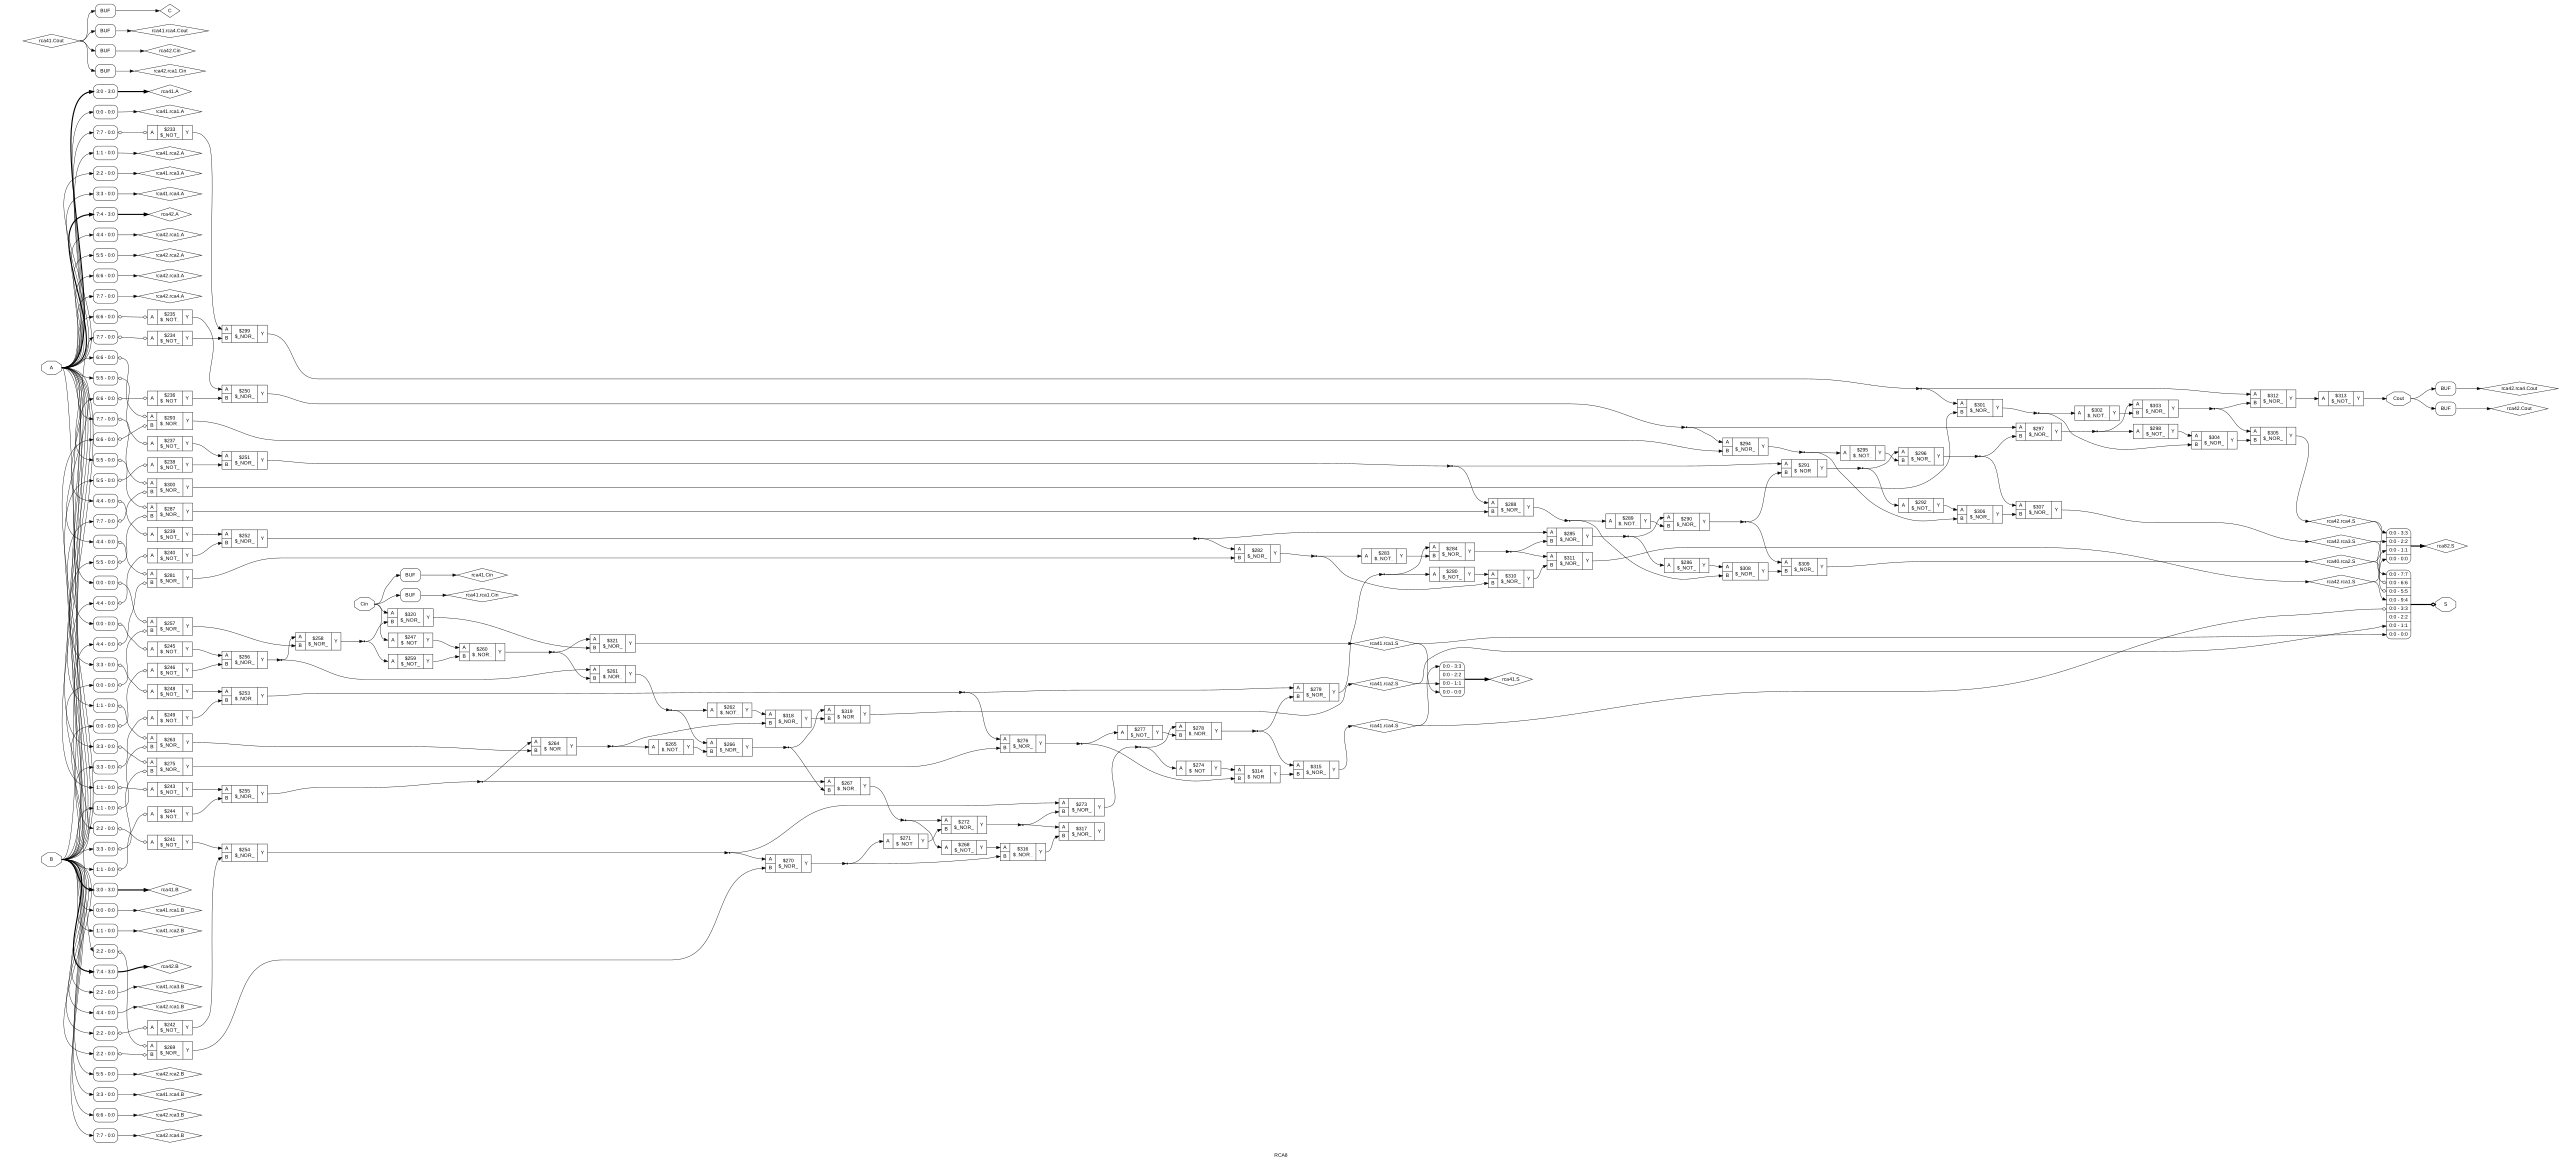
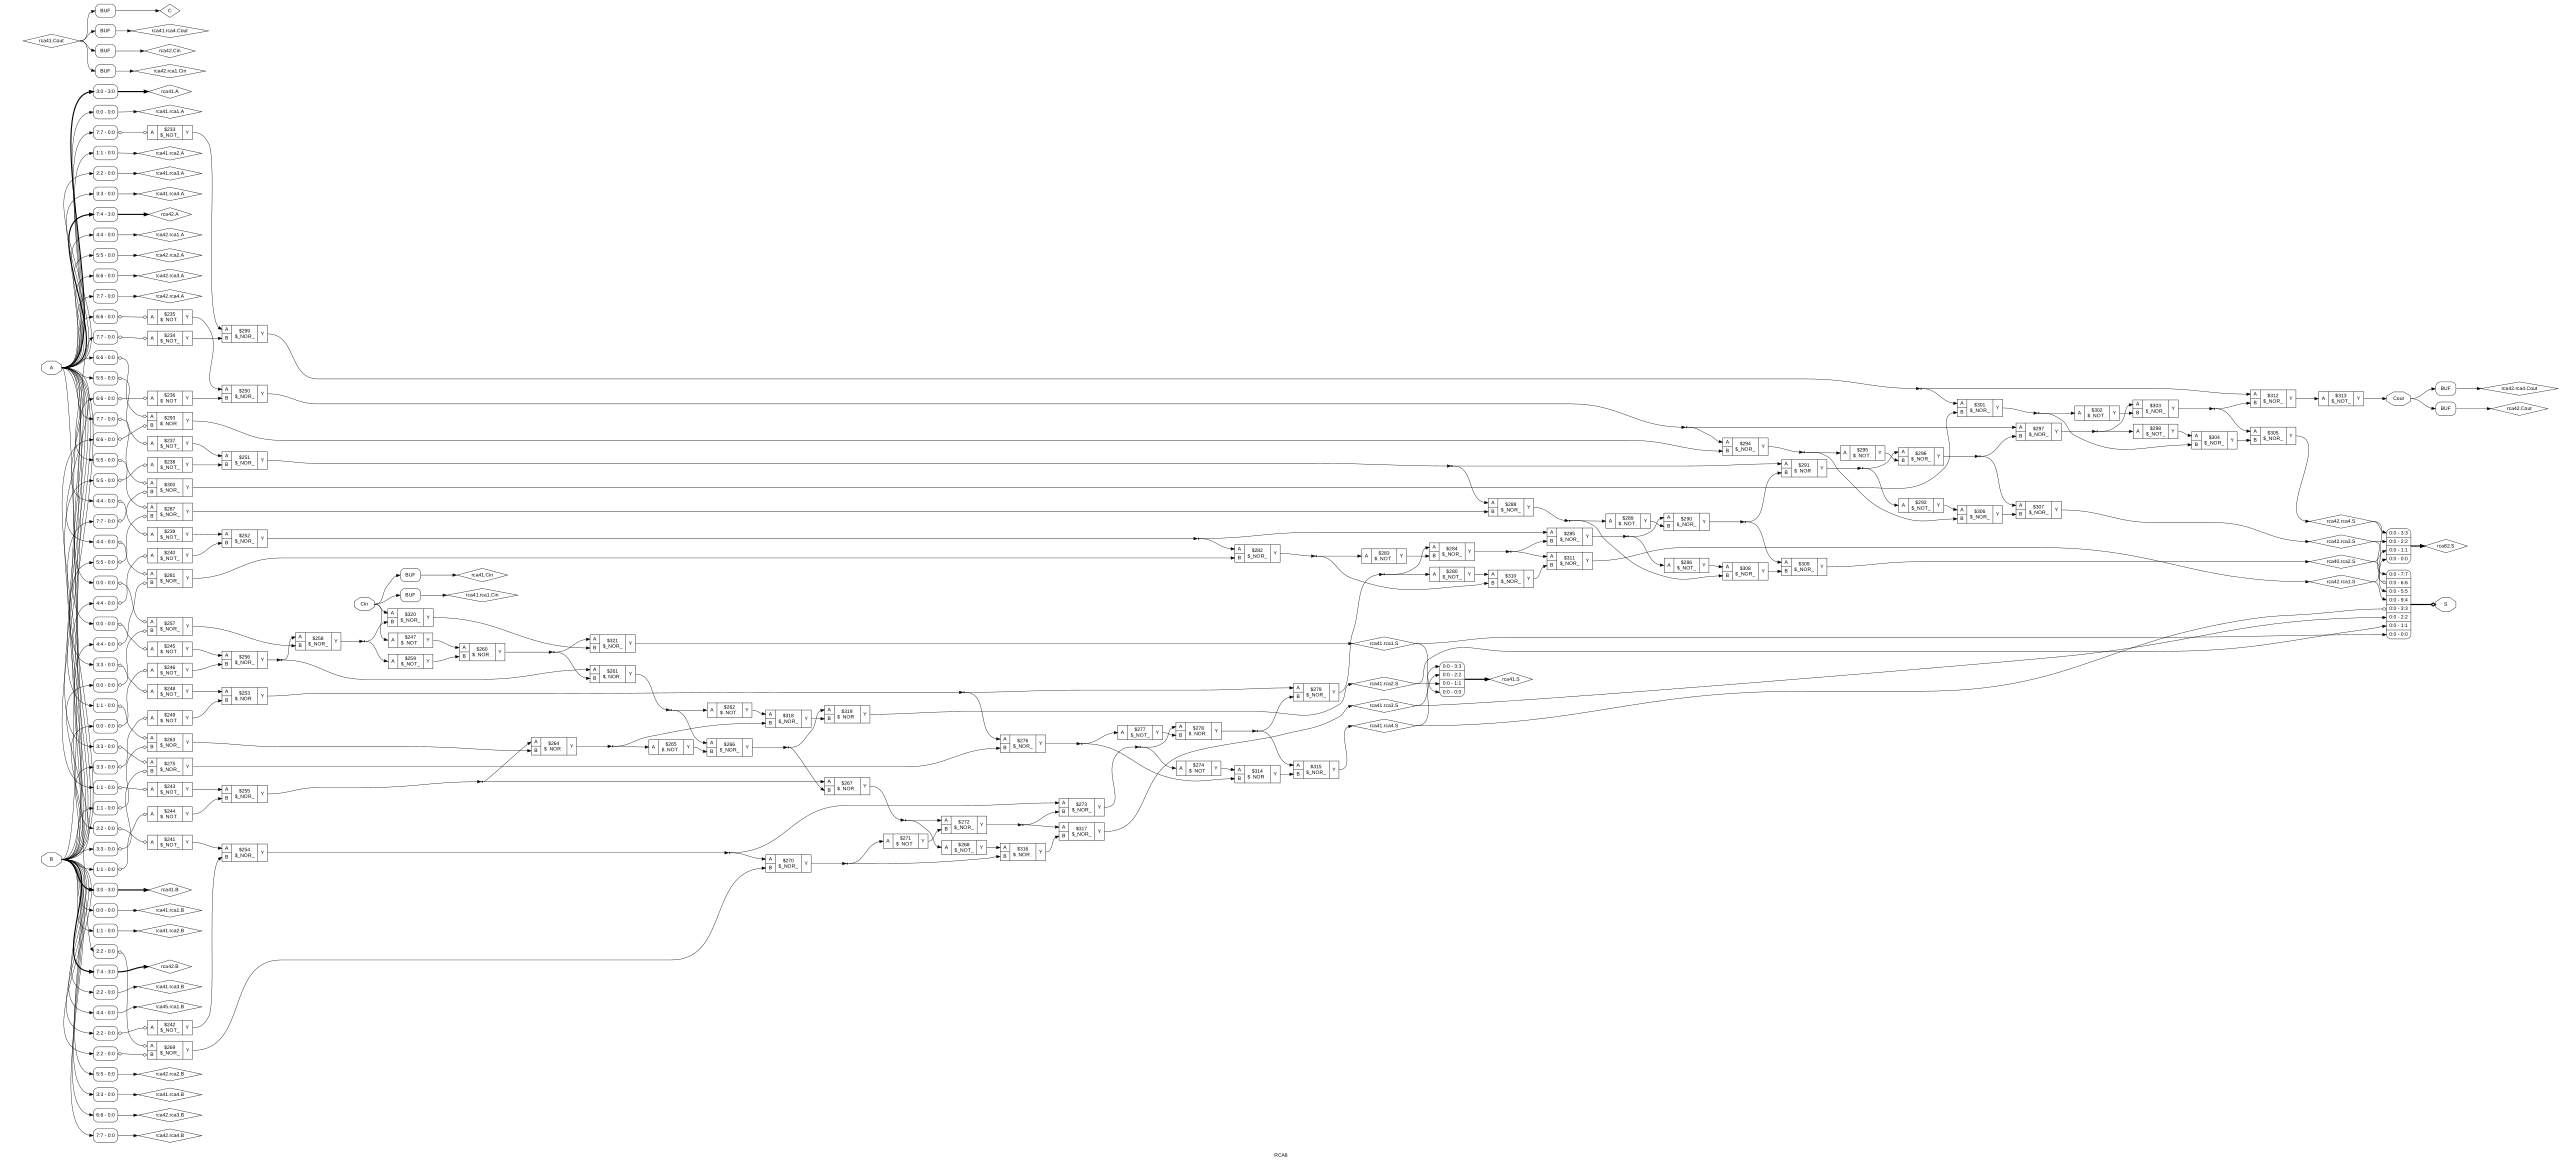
edge "rca40.rca2.S" -> "0:0 - 7:7": arrowhead odiamond -> normal
node "rca41.rca3.S": added
node "rca42.rca1.B": label "rca42.rca1.B" -> "rca45.rca1.B"
